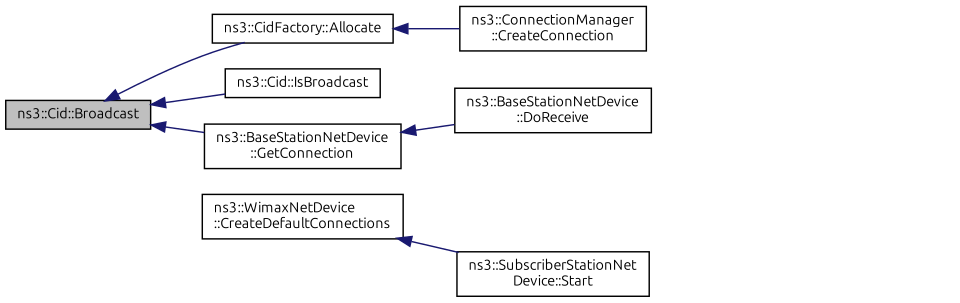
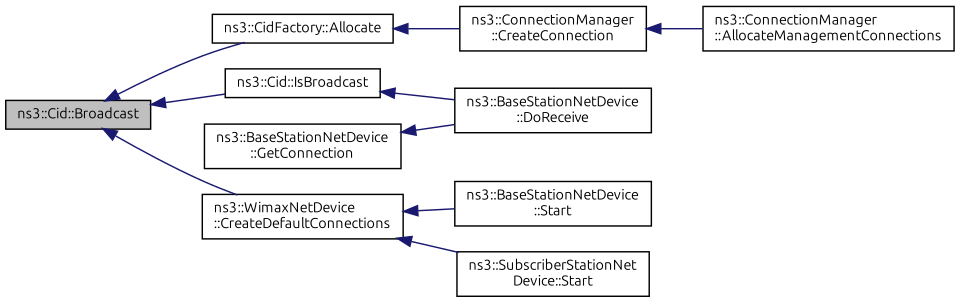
node "ns3::ConnectionManager ::AllocateManagementConnections": added
edge "ns3::BaseStationNetDevice ::DoReceive" -> "ns3::Cid::IsBroadcast": added
edge "ns3::BaseStationNetDevice ::GetConnection" -> "ns3::Cid::Broadcast": now "ns3::WimaxNetDevice ::CreateDefaultConnections" -> "ns3::Cid::Broadcast"
node "ns3::BaseStationNetDevice ::Start": added
